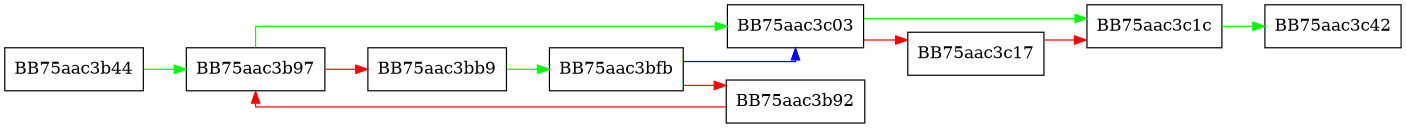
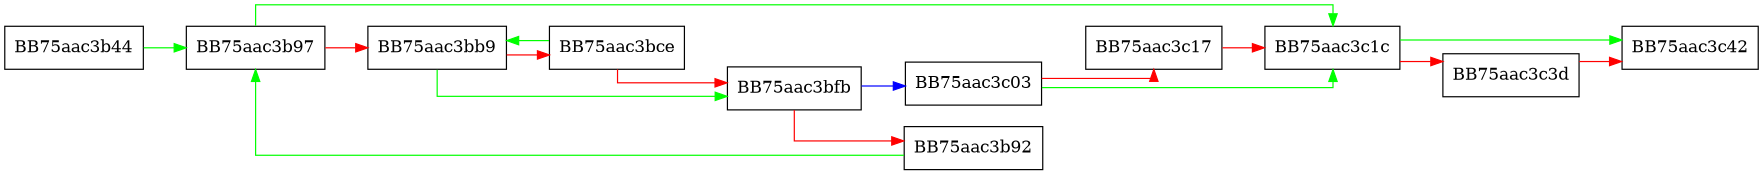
edge "BB75aac3b97" -> "BB75aac3c03": now "BB75aac3b97" -> "BB75aac3c1c"
node "BB75aac3bce": added
node "BB75aac3c3d": added
edge "BB75aac3b92" -> "BB75aac3b97": color red -> green
